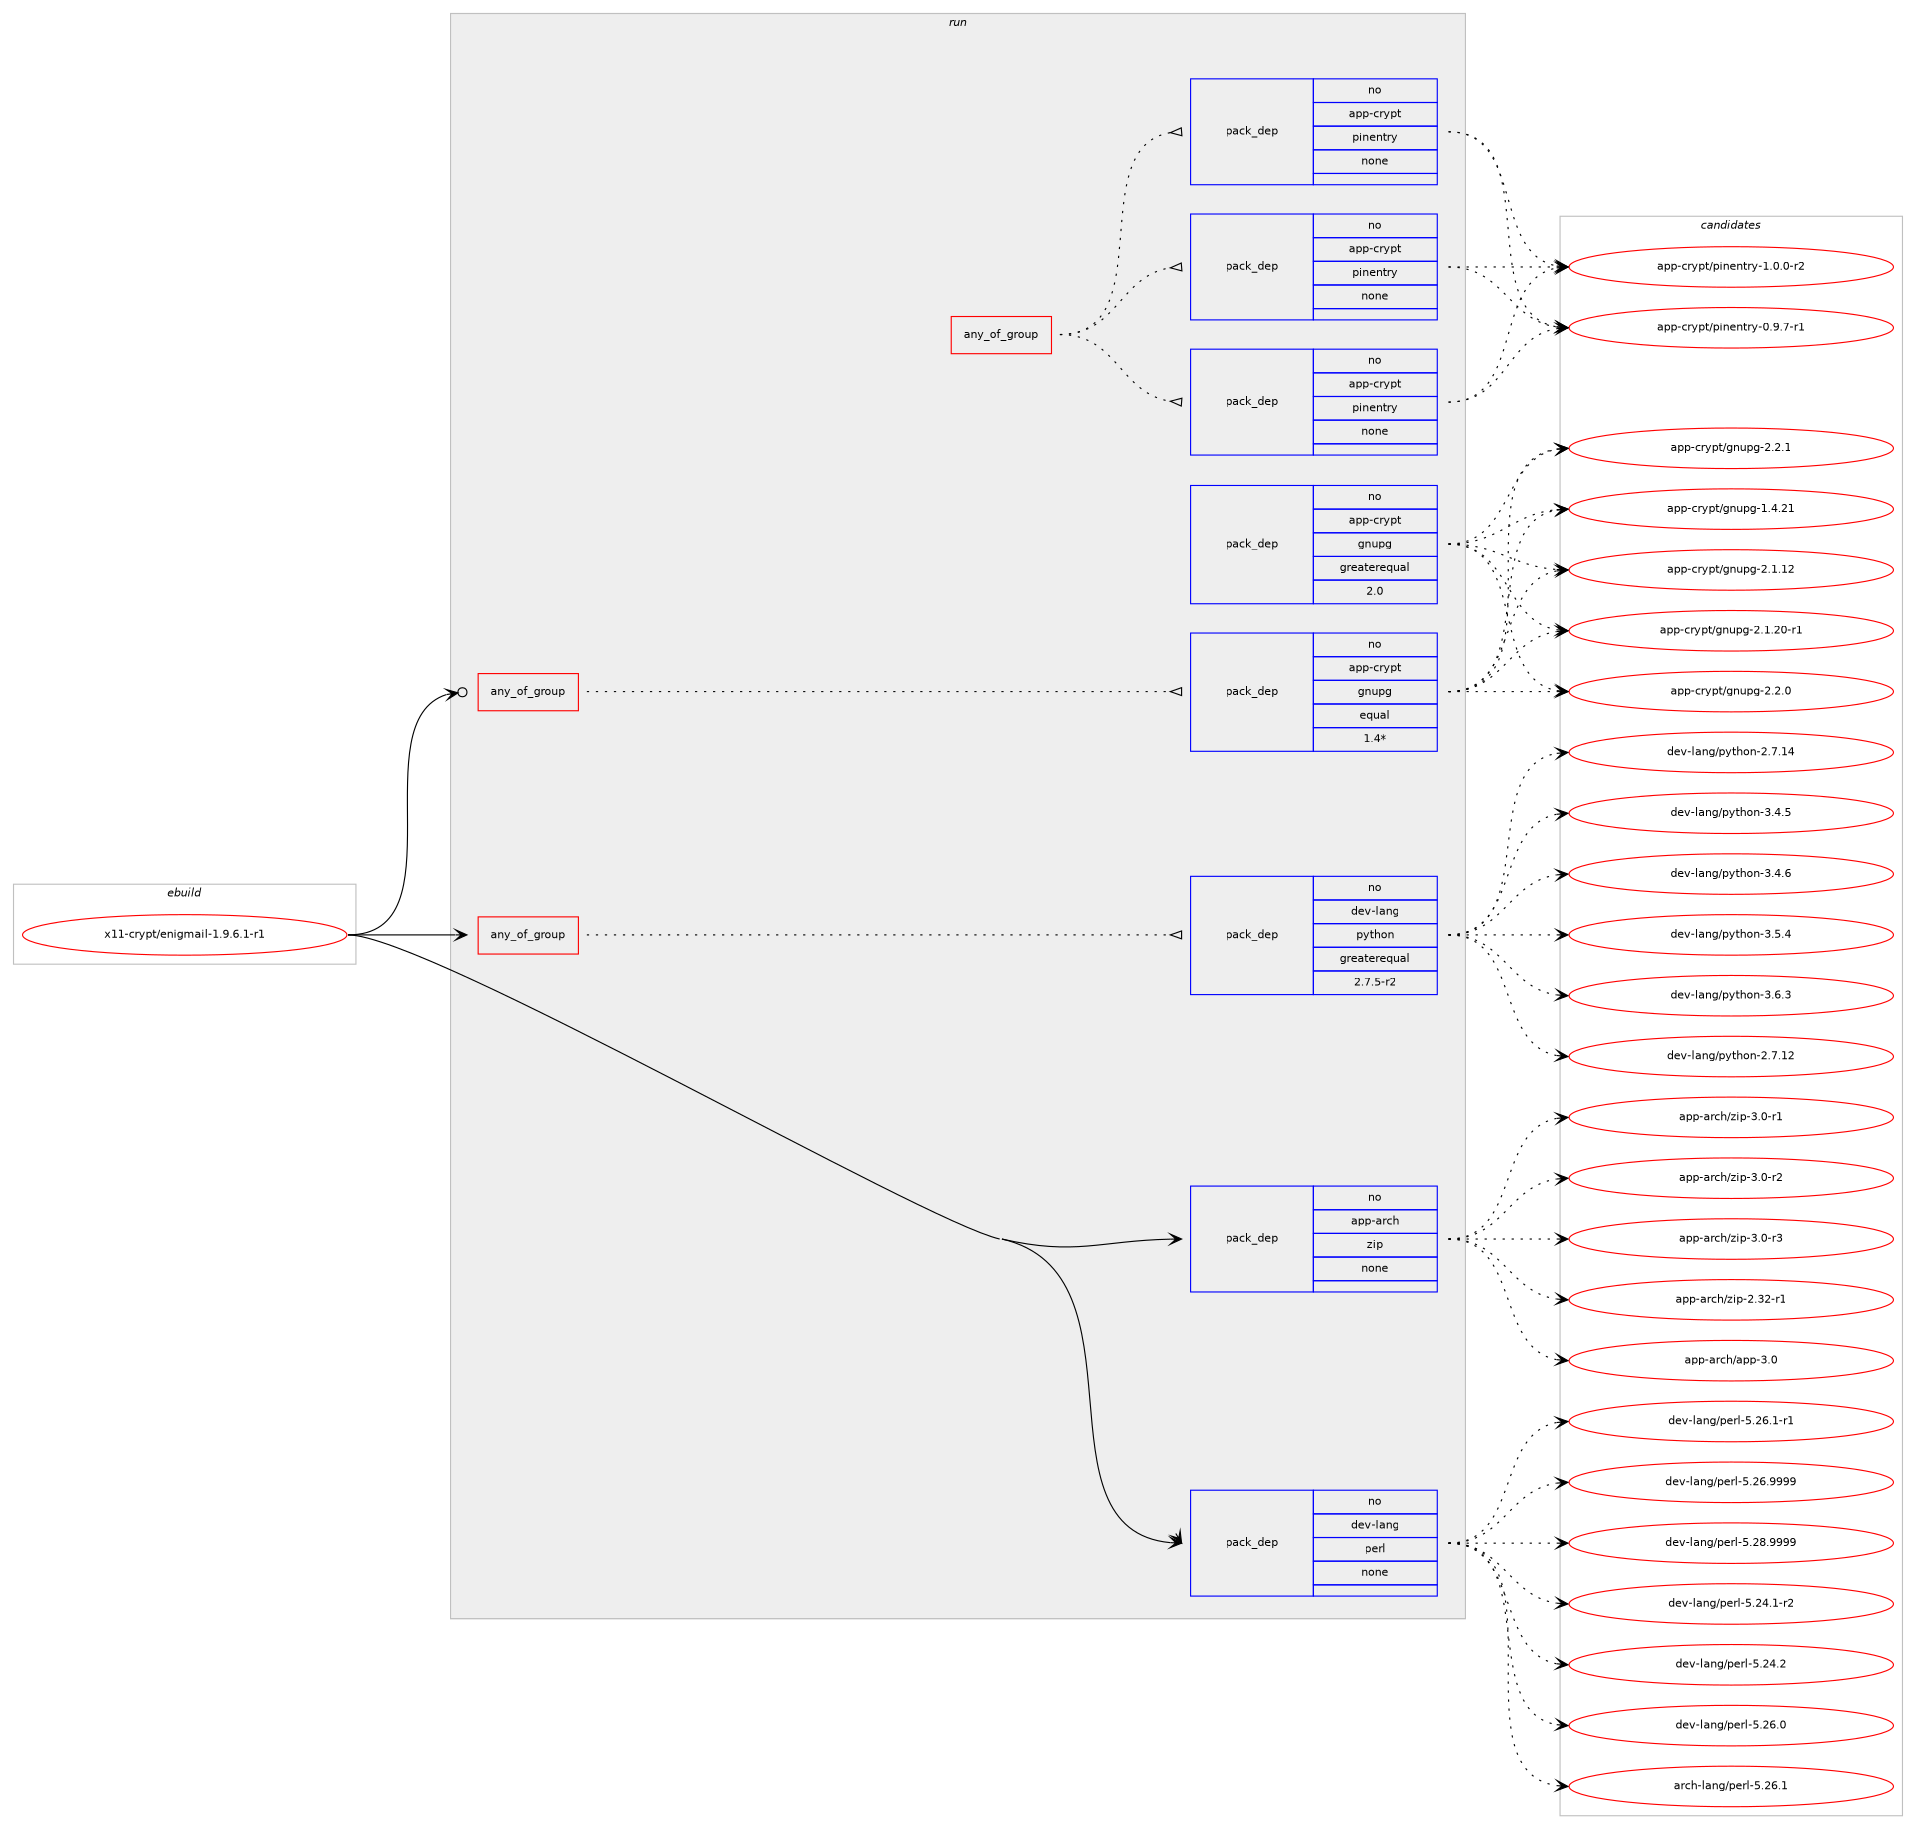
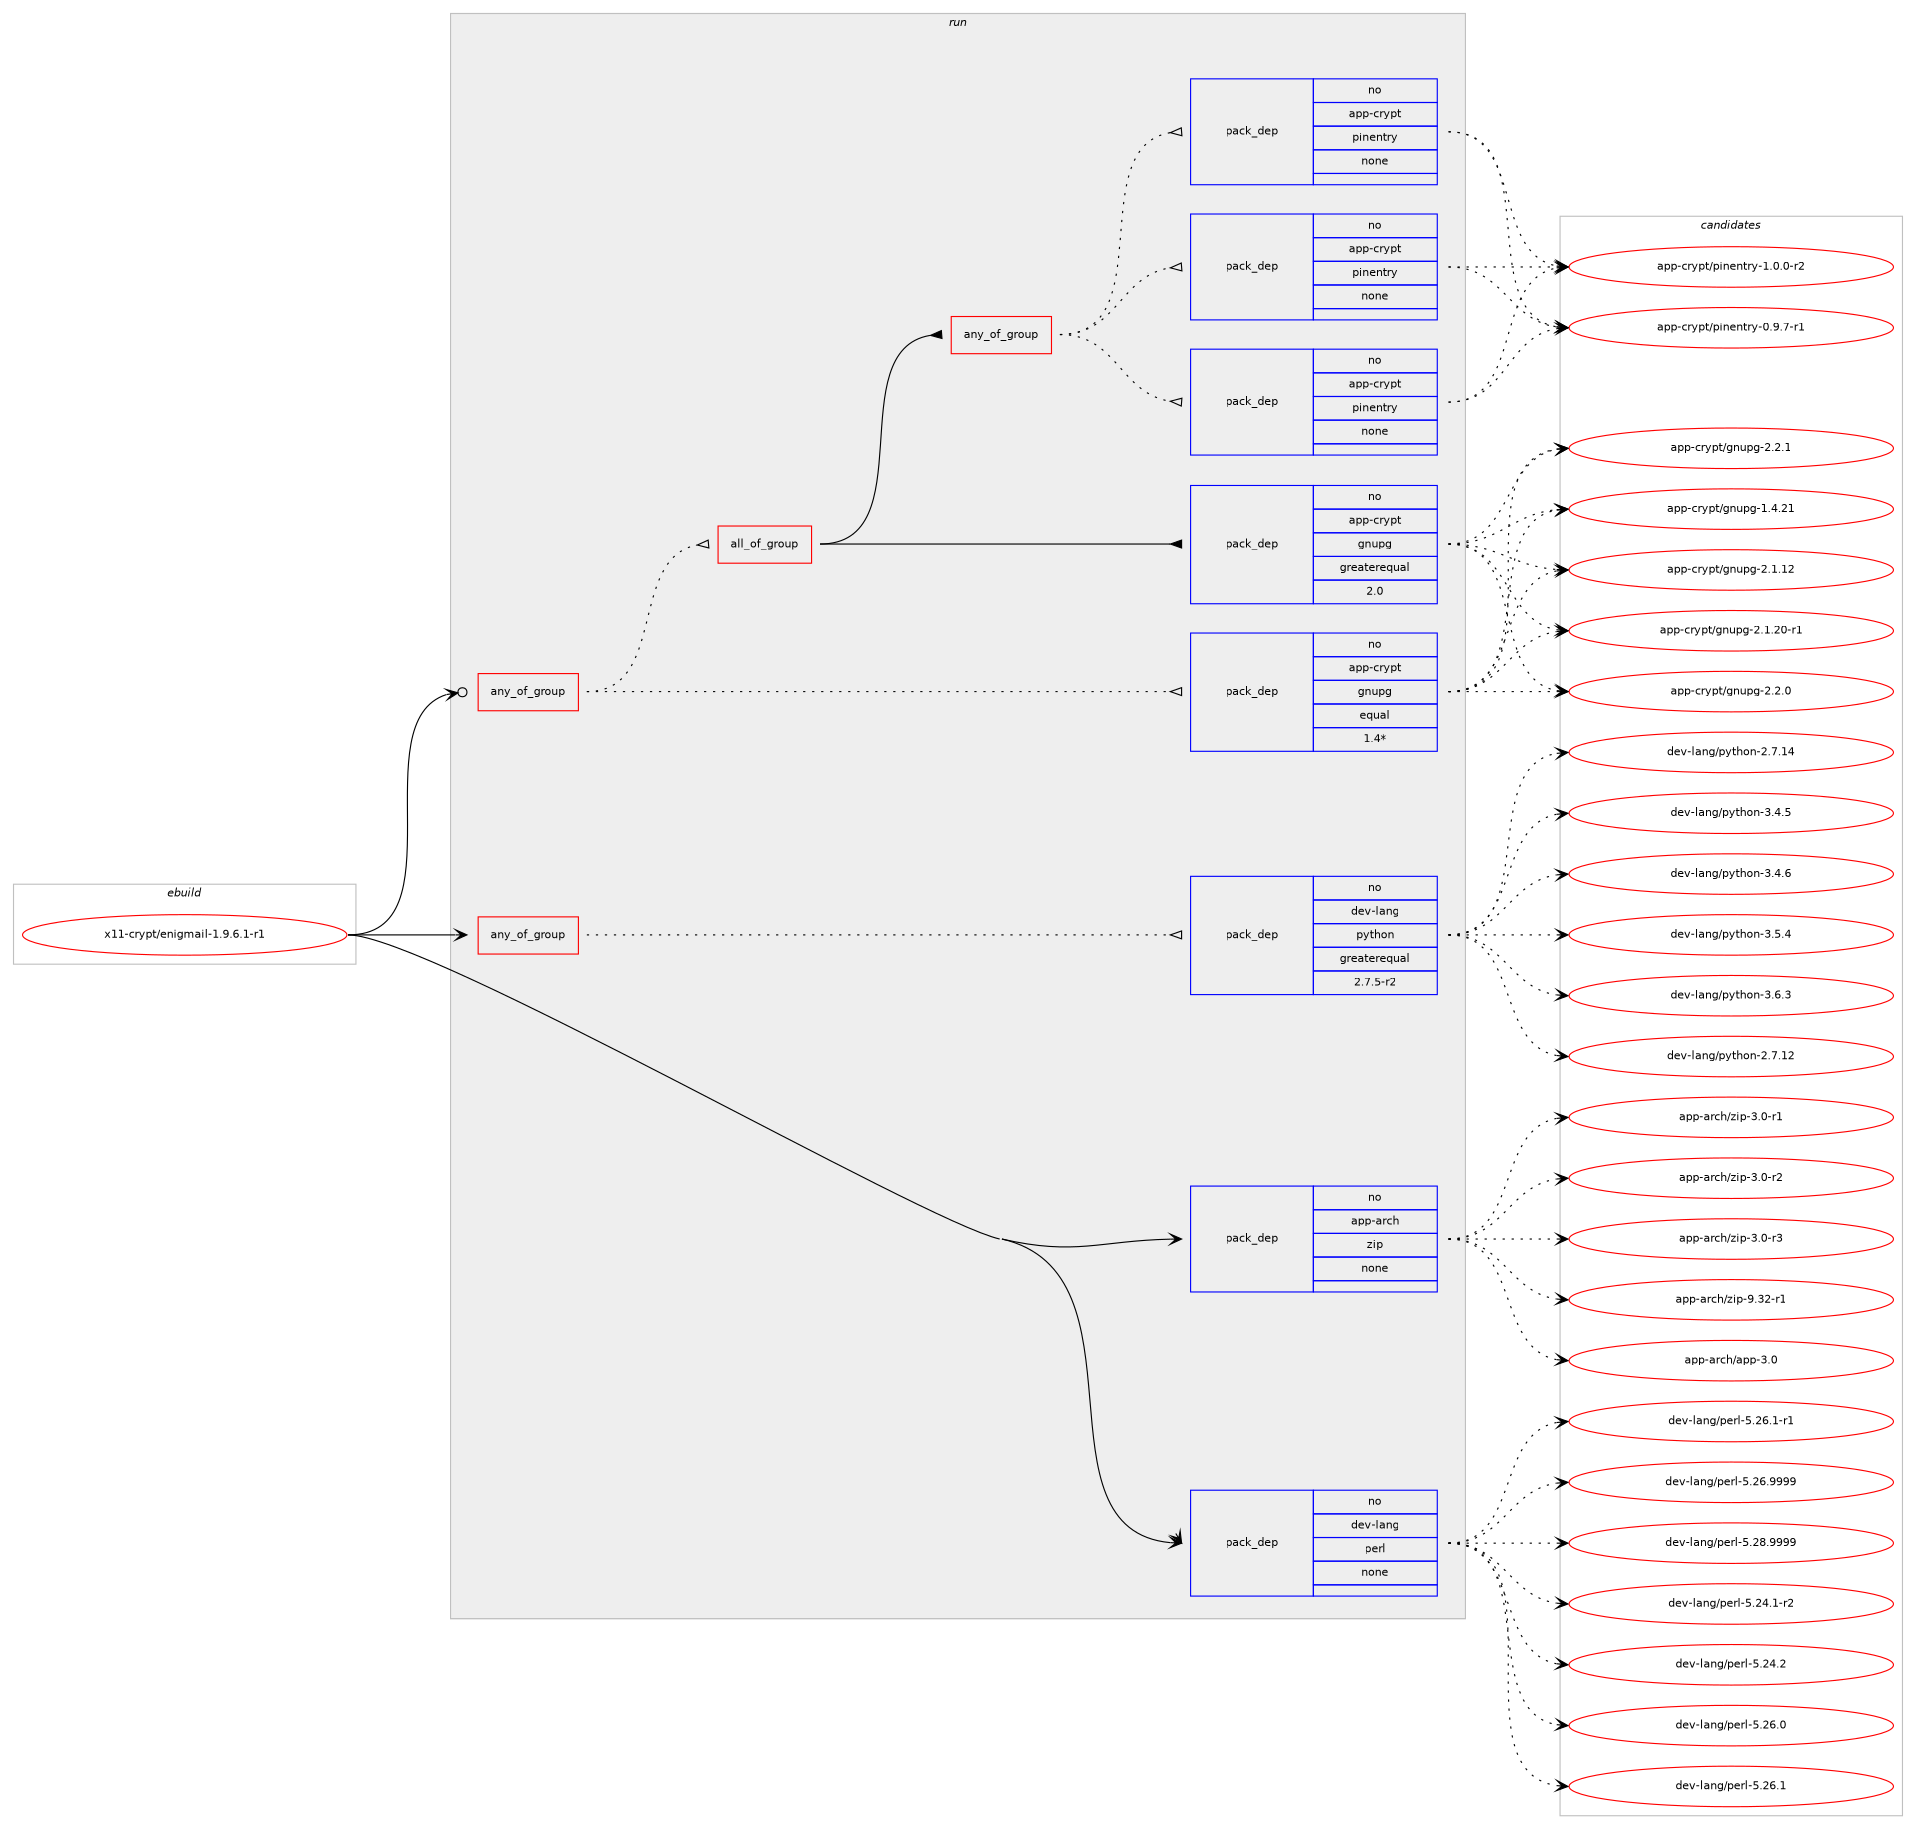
node "all_of_group": added
node "app-arch/zip-2.32-r1": label "app-arch/zip-2.32-r1" -> "app-arch/zip-9.32-r1"
node "arch-lang/perl-5.26.1": label "arch-lang/perl-5.26.1" -> "dev-lang/perl-5.26.1"
